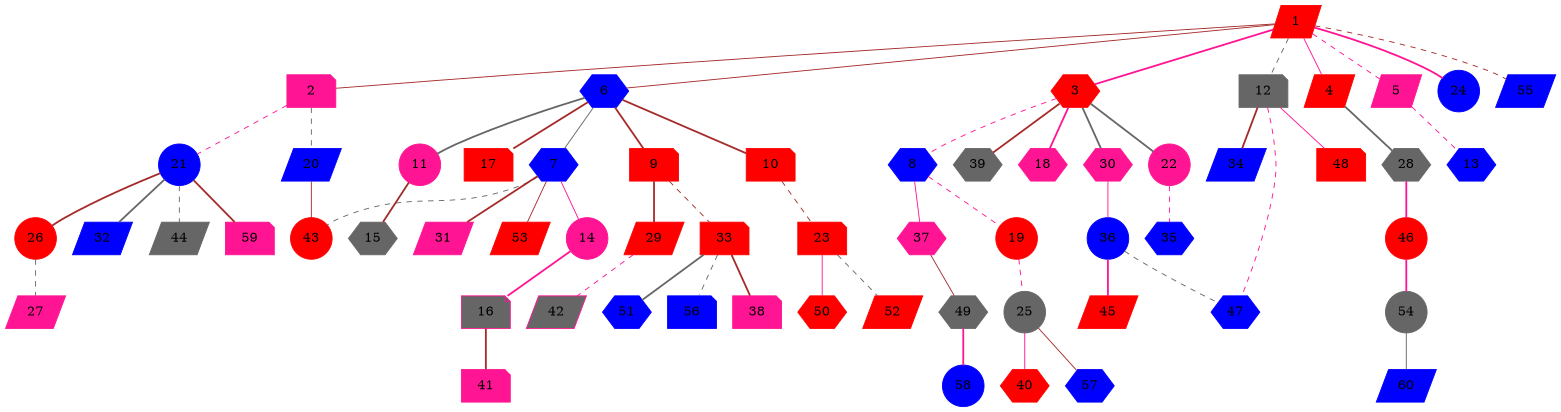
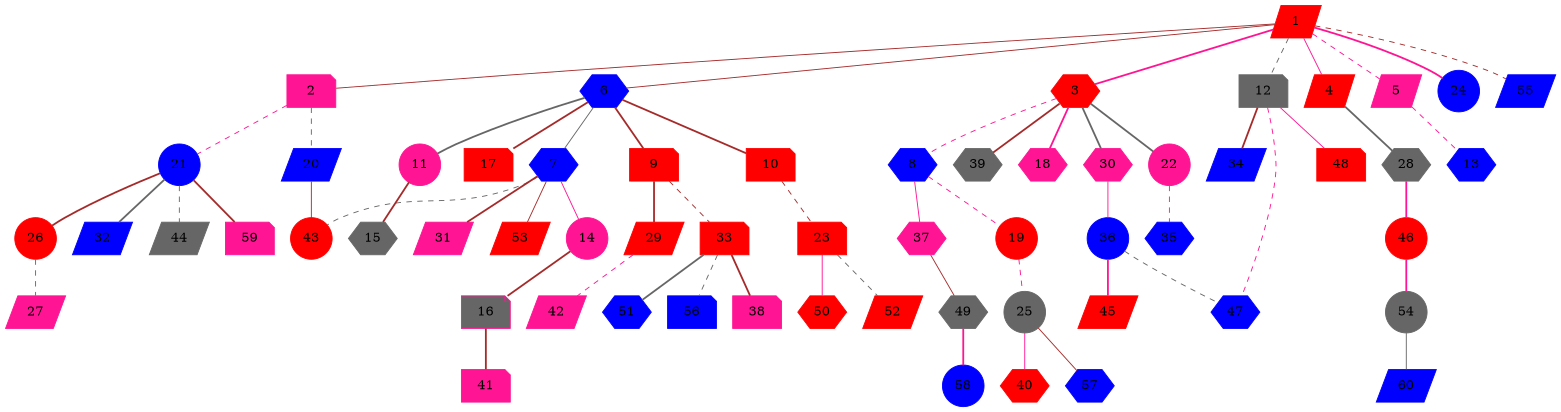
edge "14" -- "16": color deeppink -> brown
node "42": fillcolor gray40 -> deeppink
